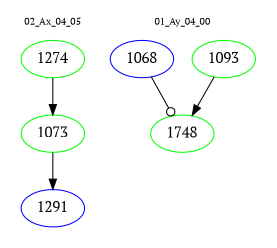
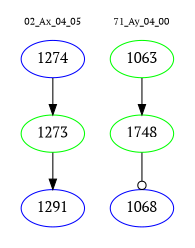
cluster "01_Ay_04_00": label "01_Ay_04_00" -> "71_Ay_04_00"
node "1274": color green -> blue
node "1093": label "1093" -> "1063"
edge "1068" -> "1748": reversed
node "1073": label "1073" -> "1273"
